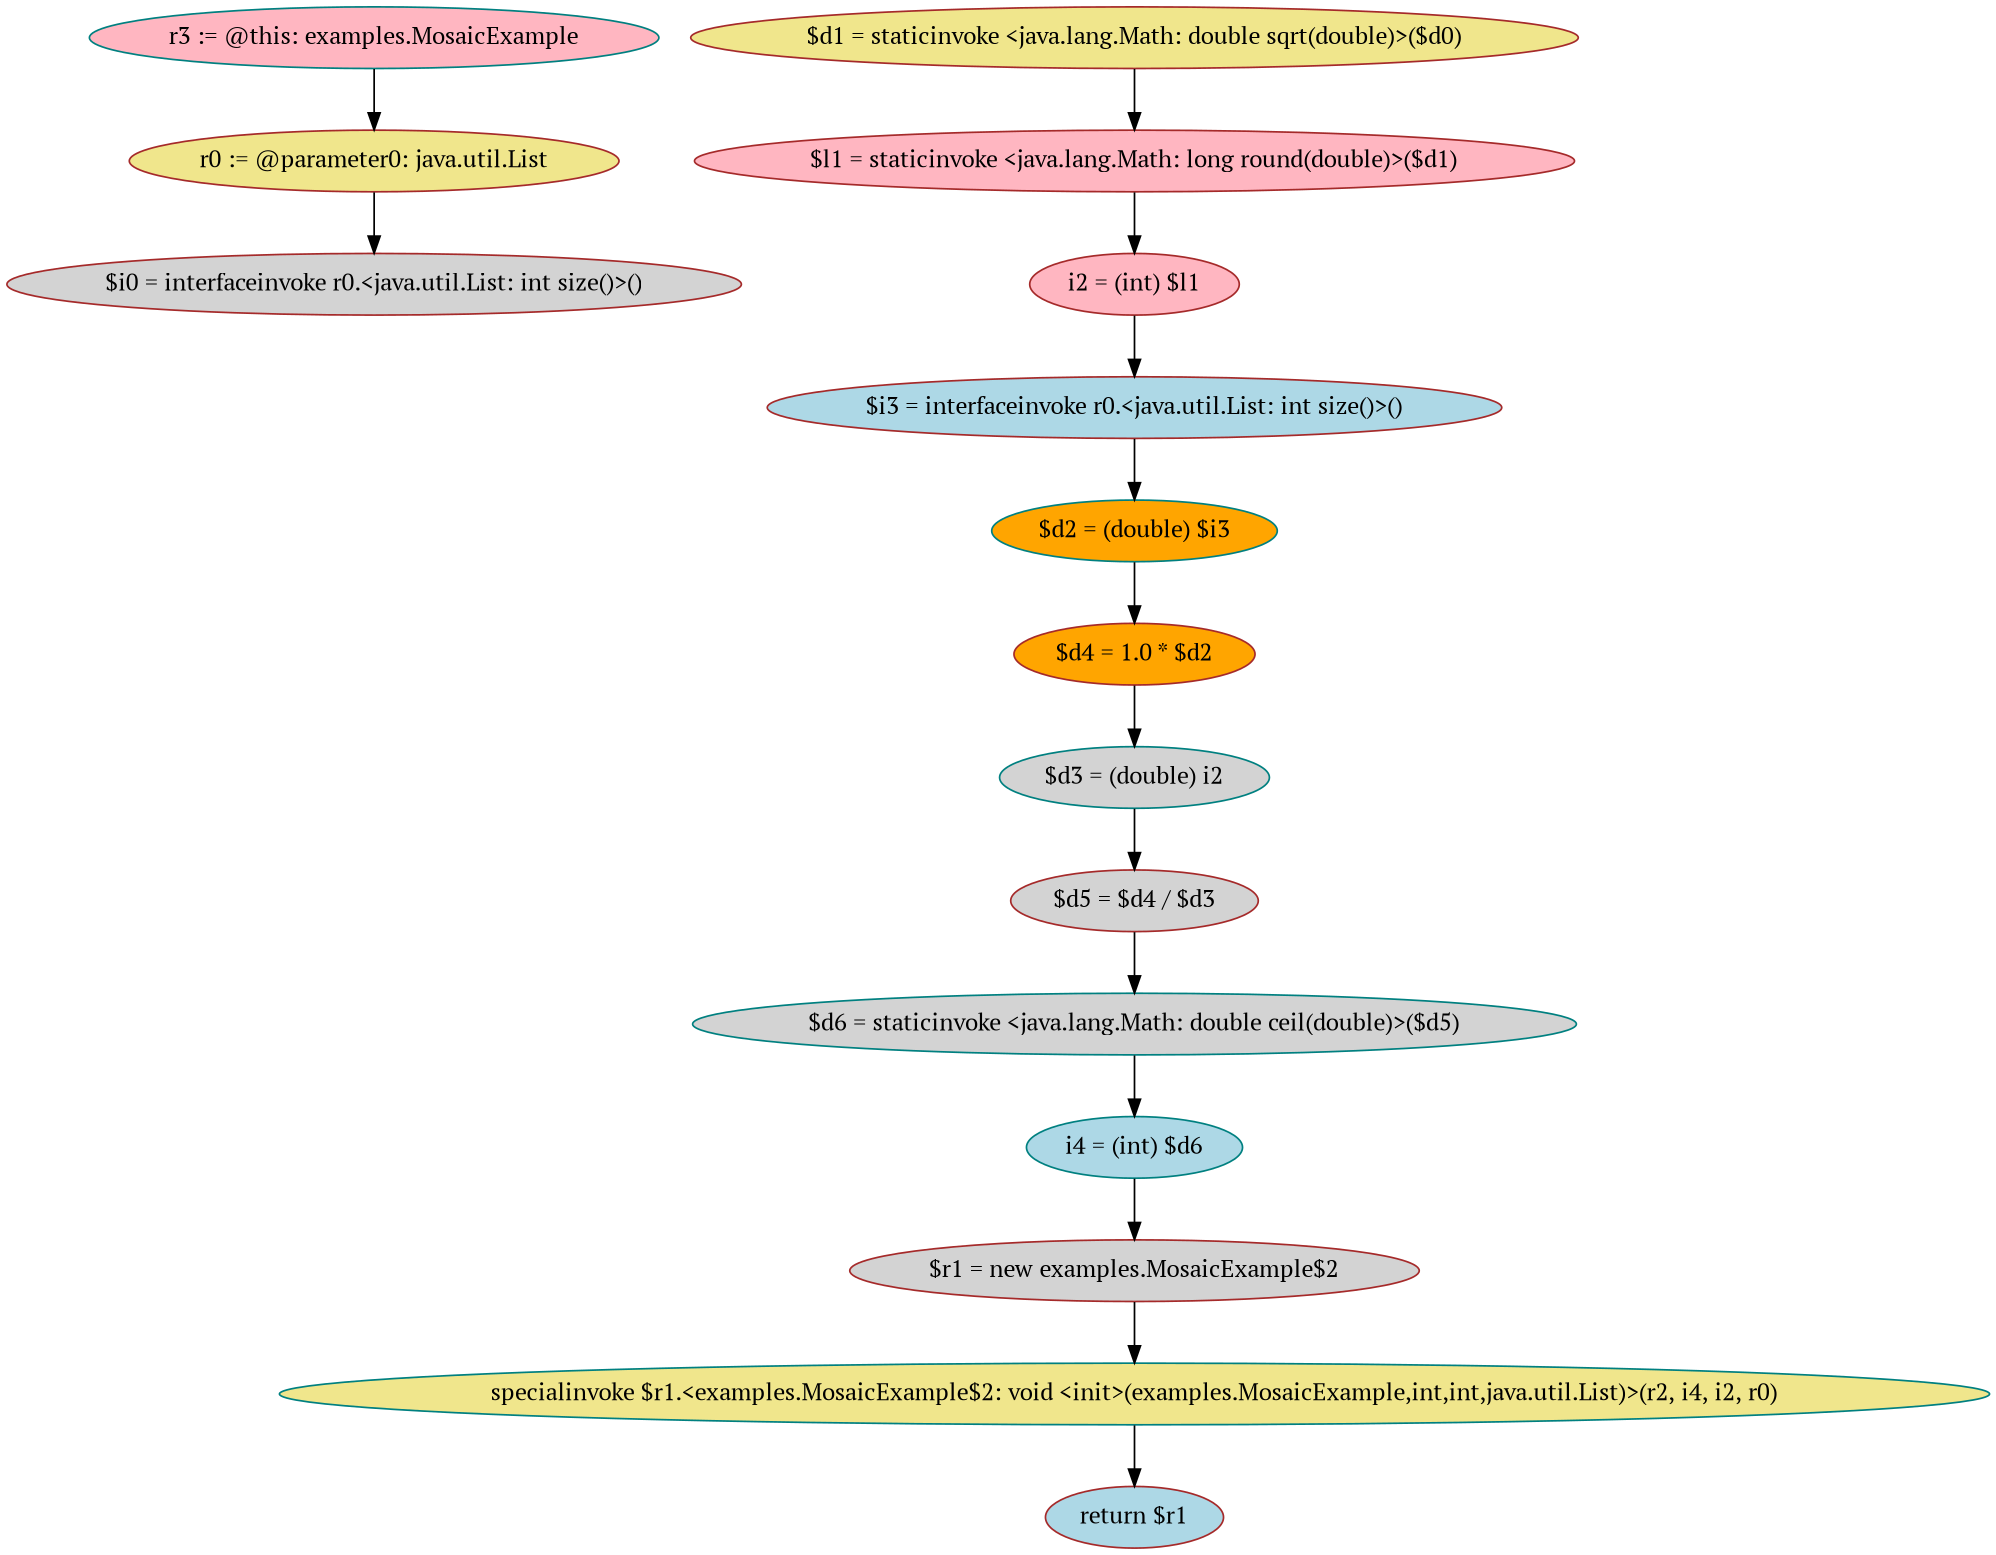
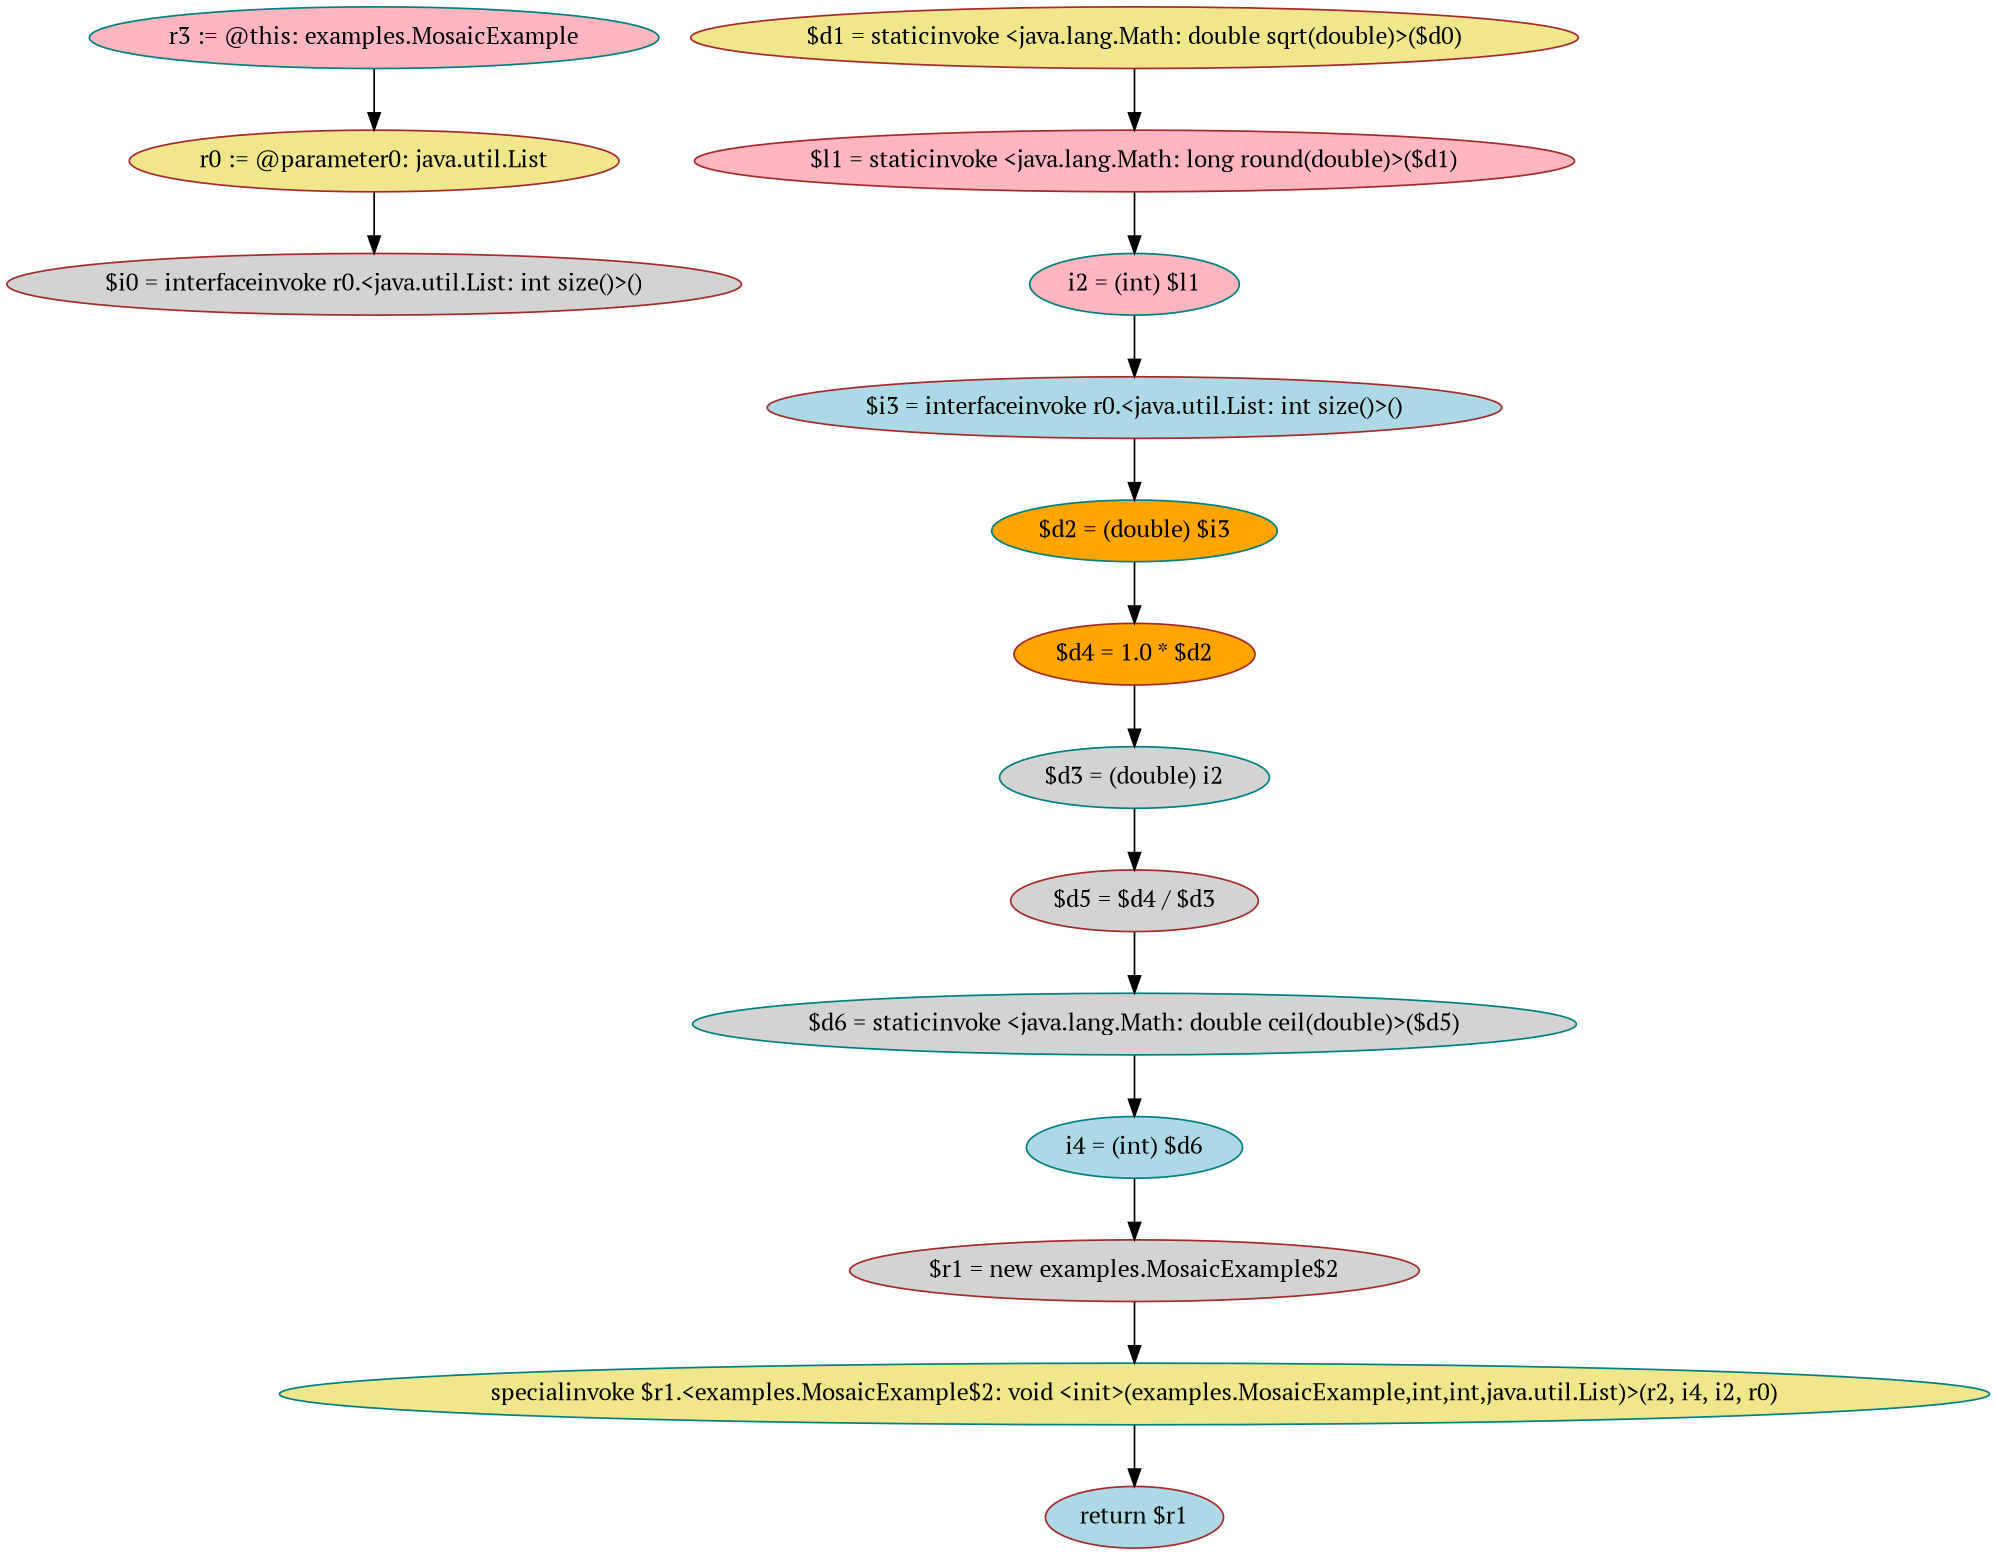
node "i2 = (int) $l1": color brown -> teal
